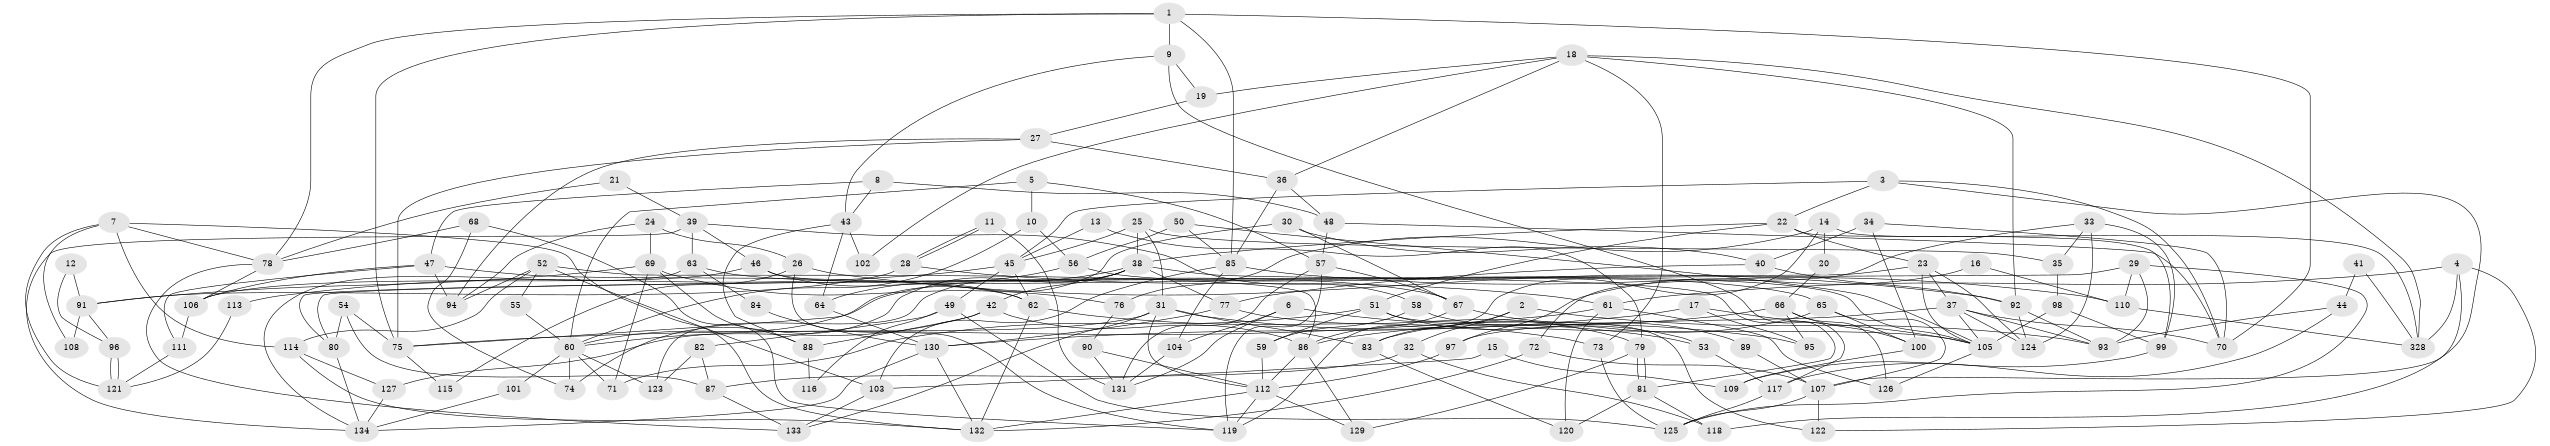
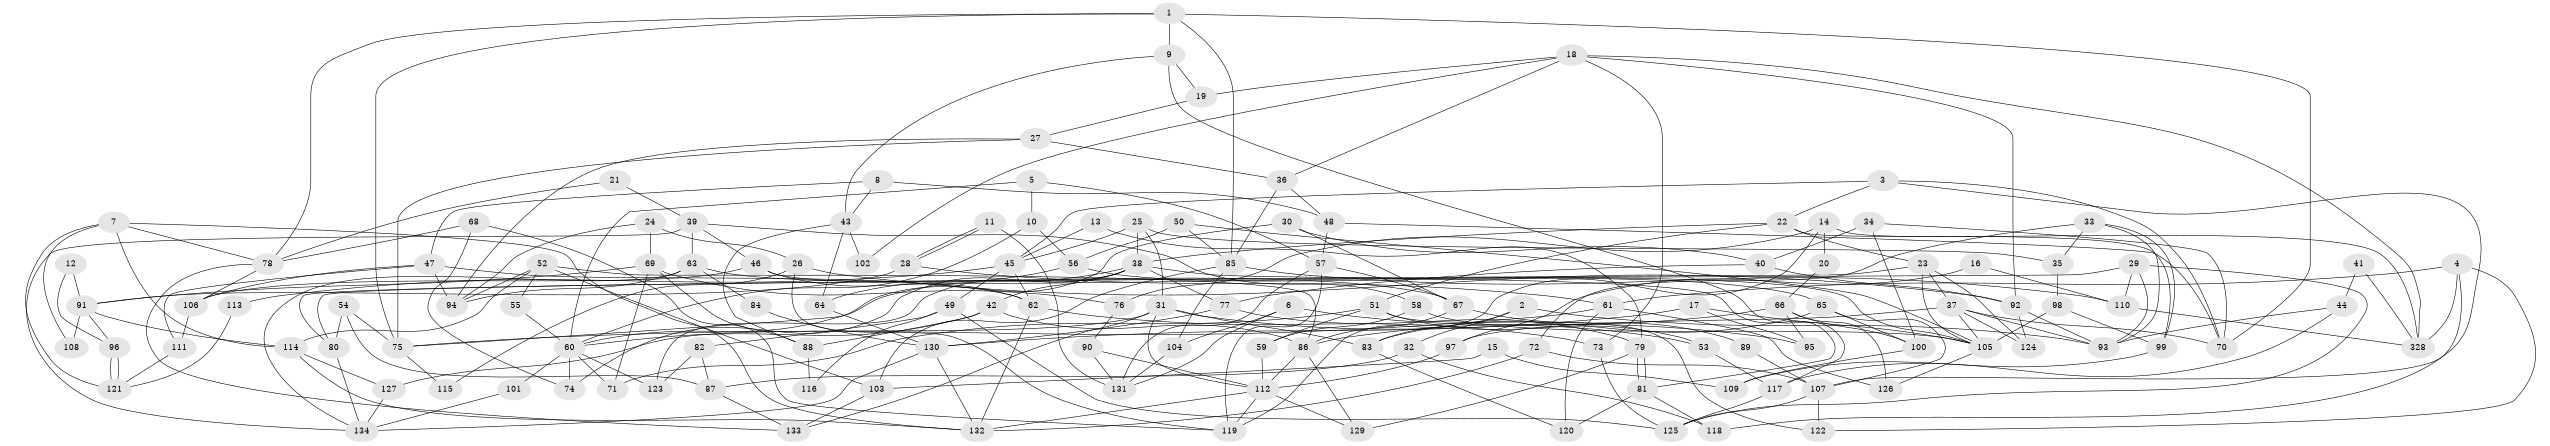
edge "63" -- "94": added
edge "33" -- "124": now "33" -- "93"
edge "91" -- "114": added
